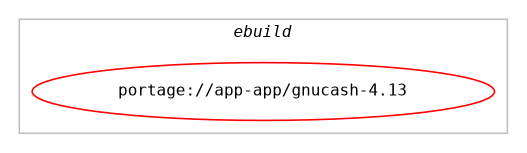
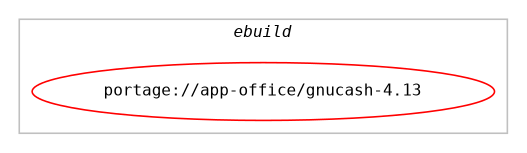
node "portage://app-app/gnucash-4.13": label "portage://app-app/gnucash-4.13" -> "portage://app-office/gnucash-4.13"
